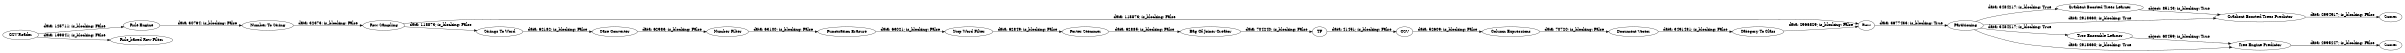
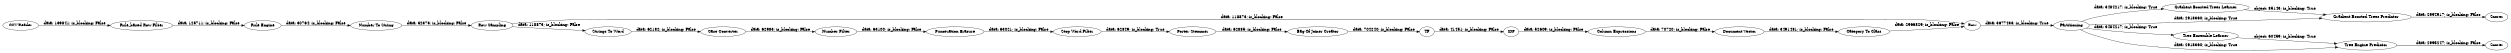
edge "CSV Reader" -> "Rule Engine": now "Rule_based Row Filter" -> "Rule Engine"
edge "Stop Word Filter" -> "Porter Stemmer": label "data: 62849; is_blocking: False" -> "data: 62849; is_blocking: True"
node "CSV": label "CSV" -> "IDF"
